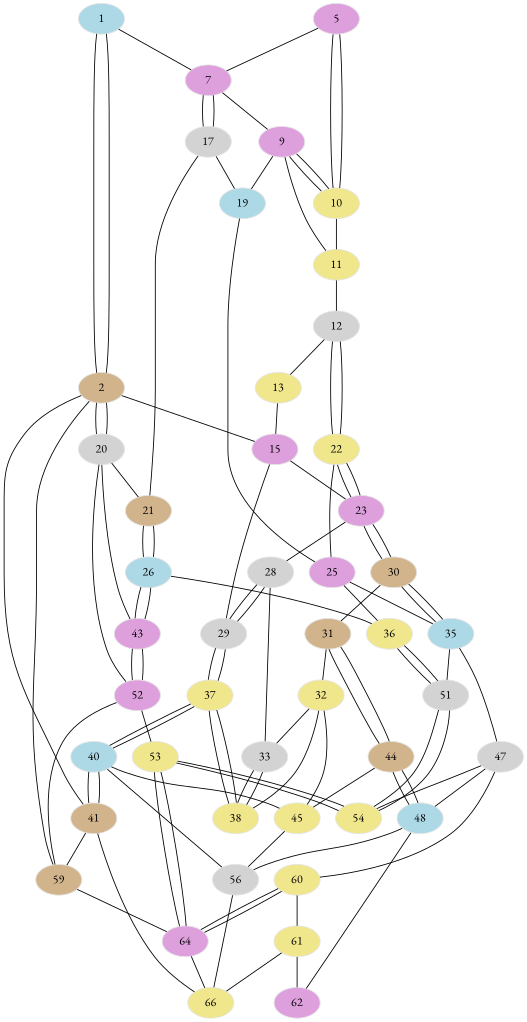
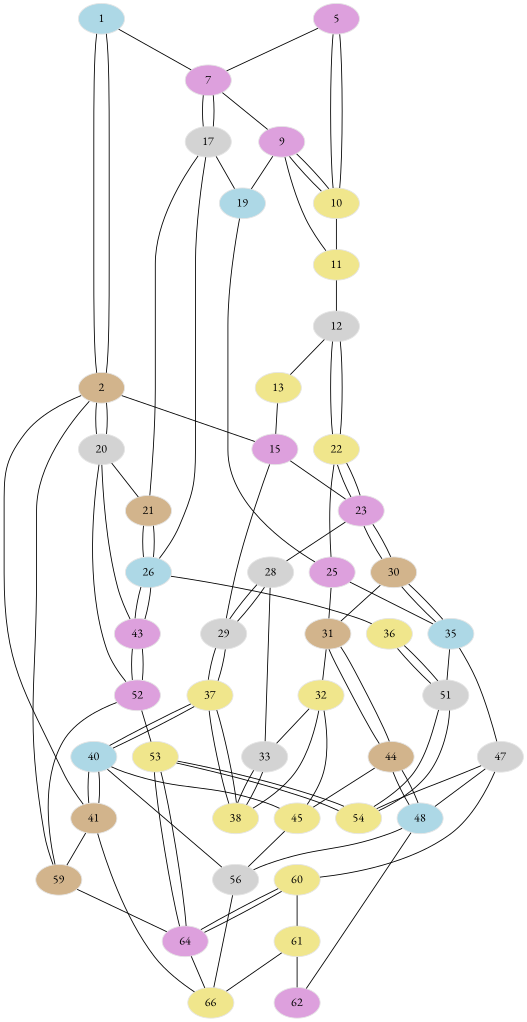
edge "17" -- "26": added
edge "25" -- "36": now "25" -- "31"
